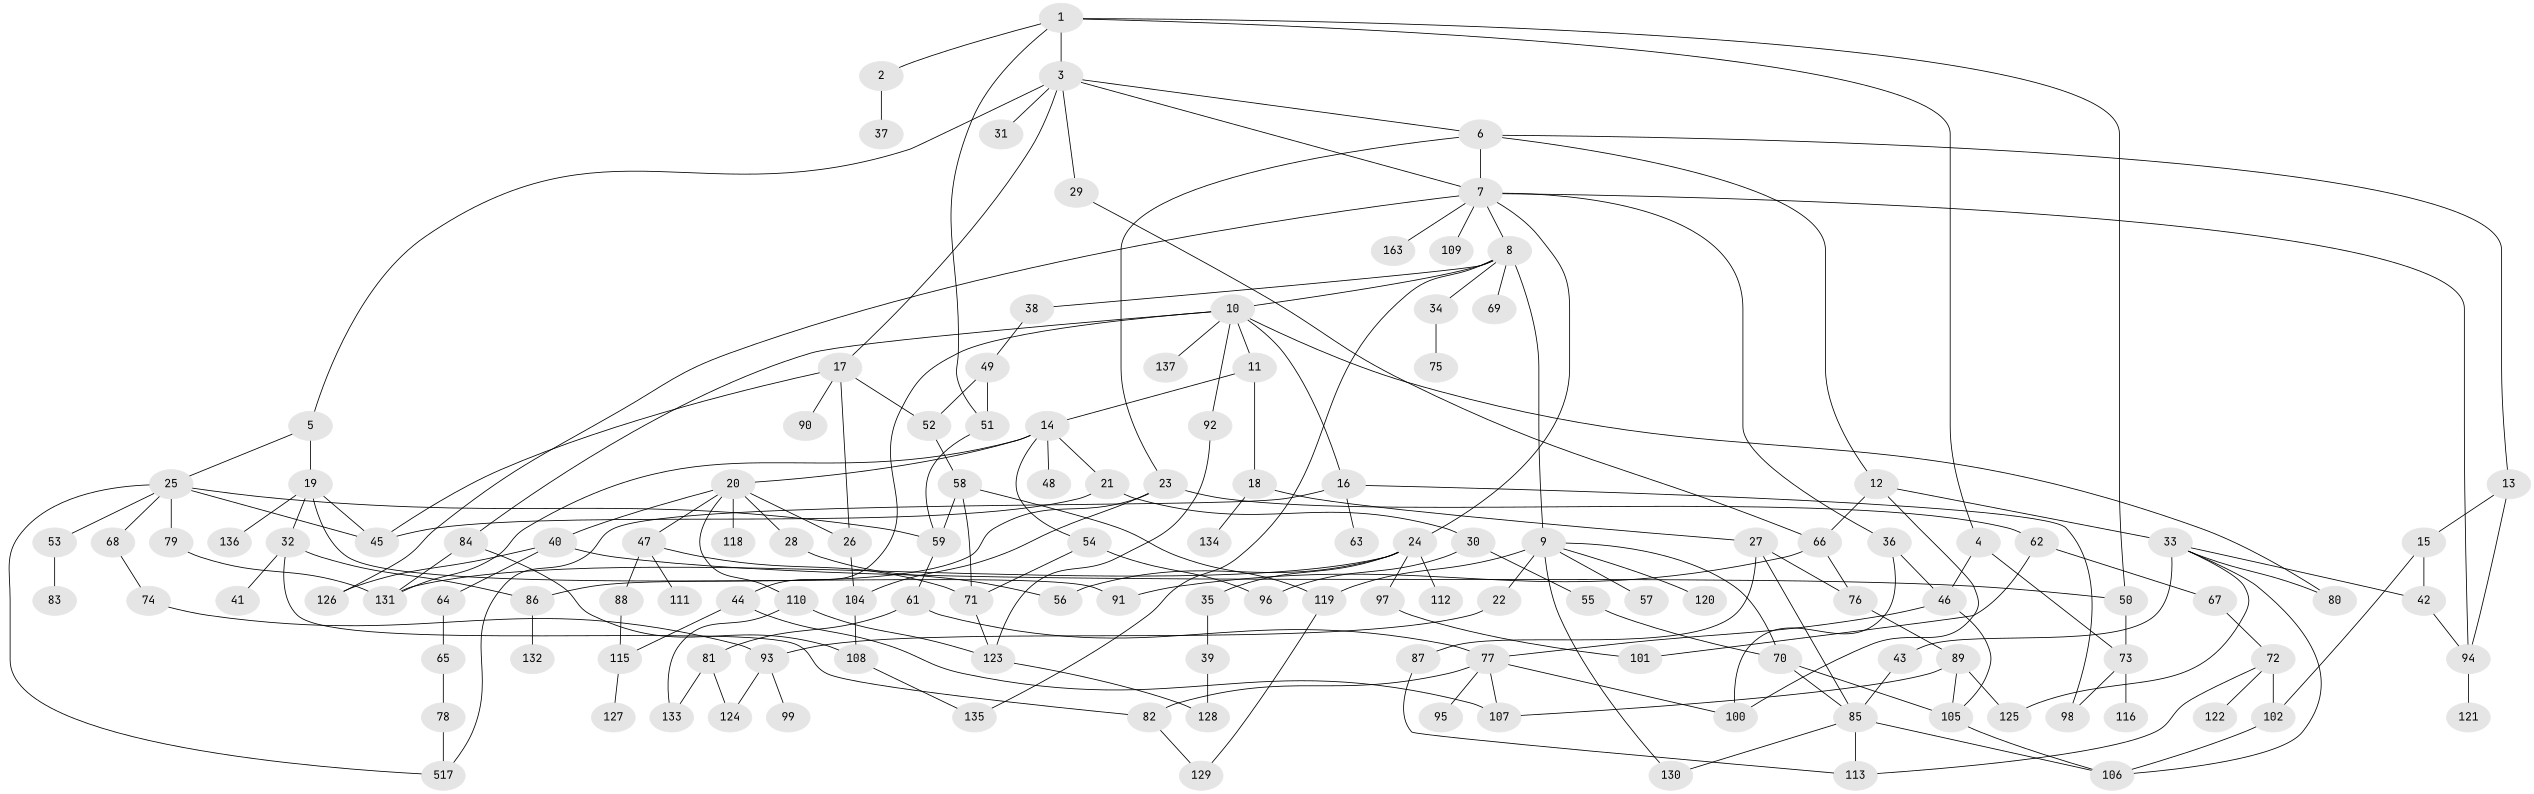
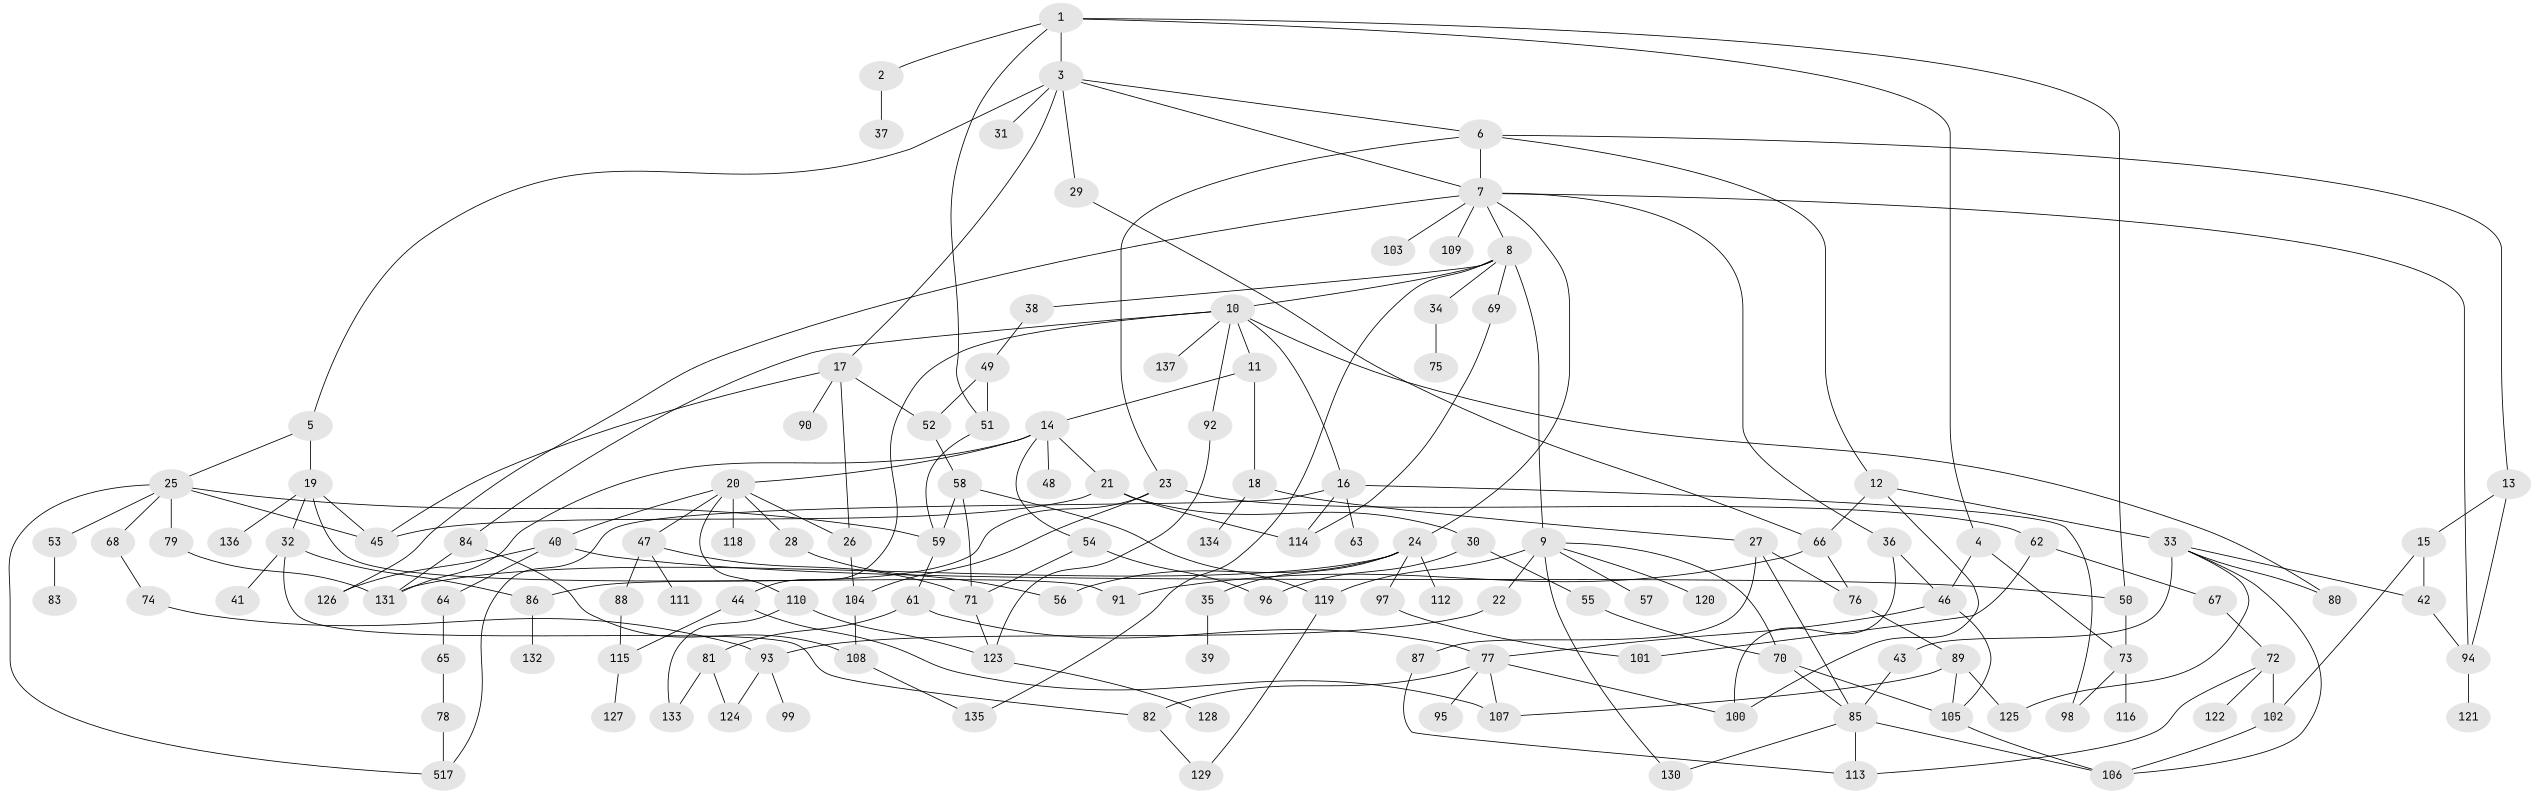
node "163": label "163" -> "103"
node "114": added
edge "39" -- "128": removed
